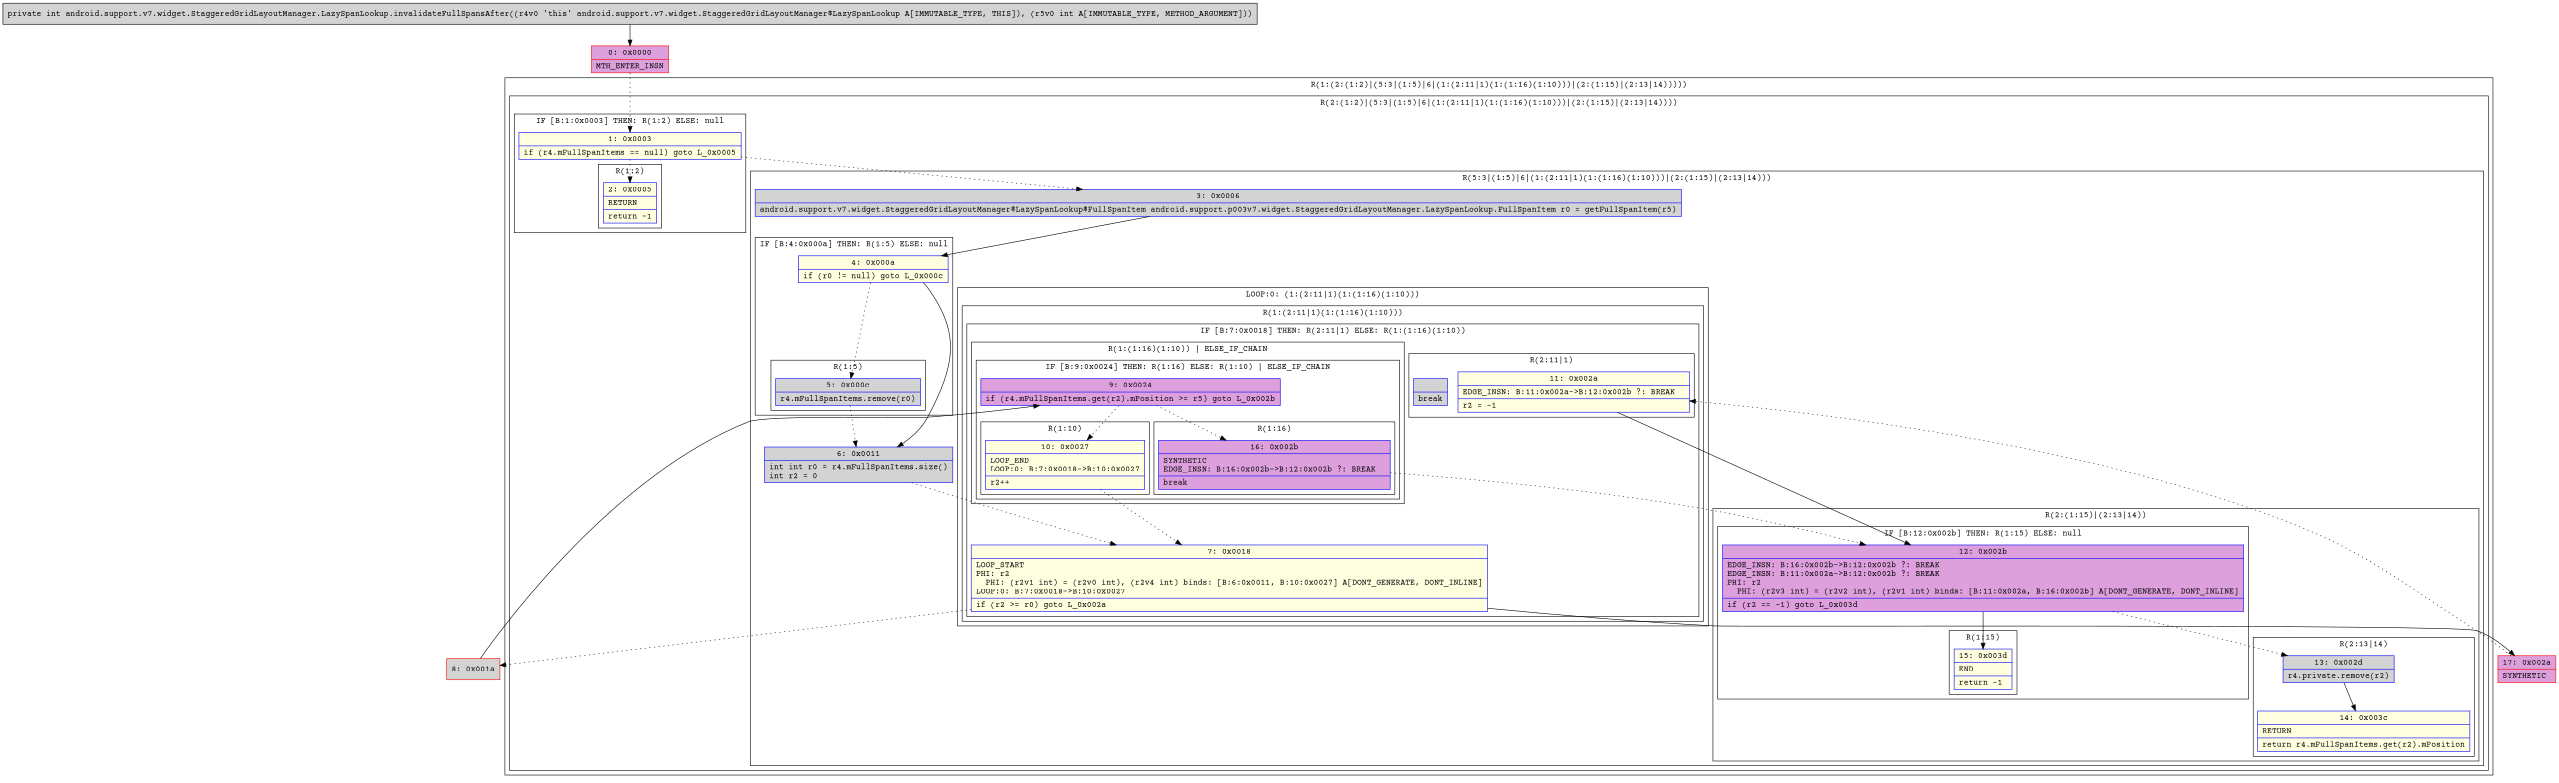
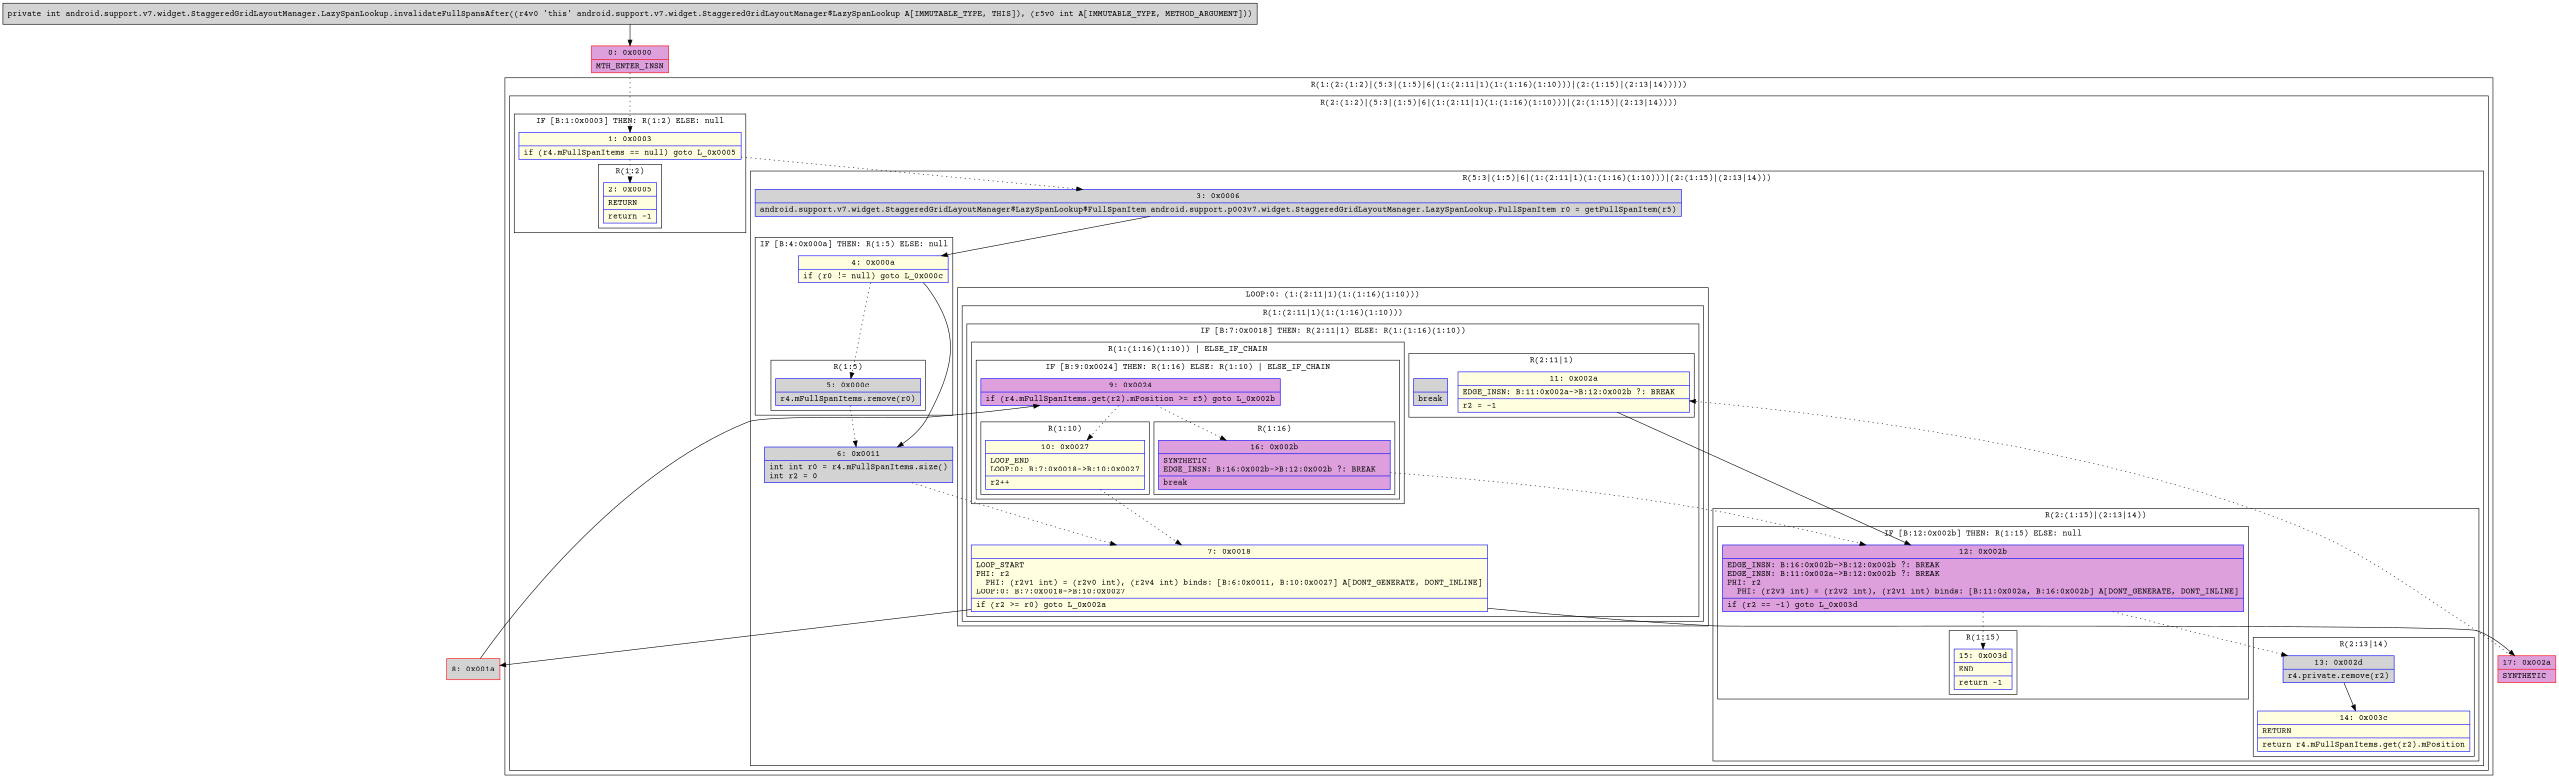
edge "12: 0x002b" -> "15: 0x003d": style solid -> dotted
edge "7: 0x0018" -> "8: 0x001a": style dotted -> solid
